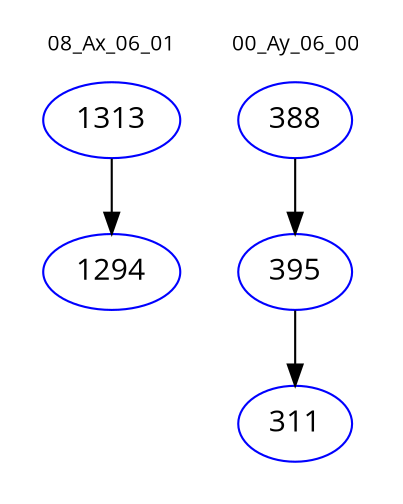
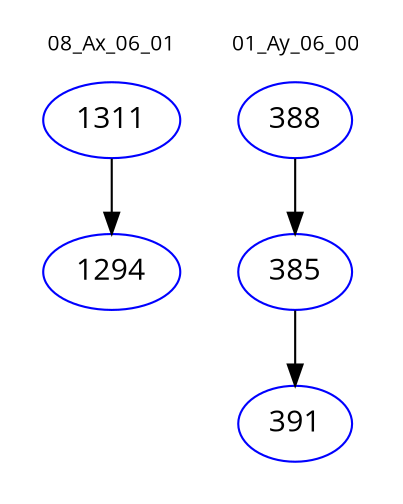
cluster "00_Ay_06_00": label "00_Ay_06_00" -> "01_Ay_06_00"
node "1313": label "1313" -> "1311"
node "395": label "395" -> "385"
node "311": label "311" -> "391"
